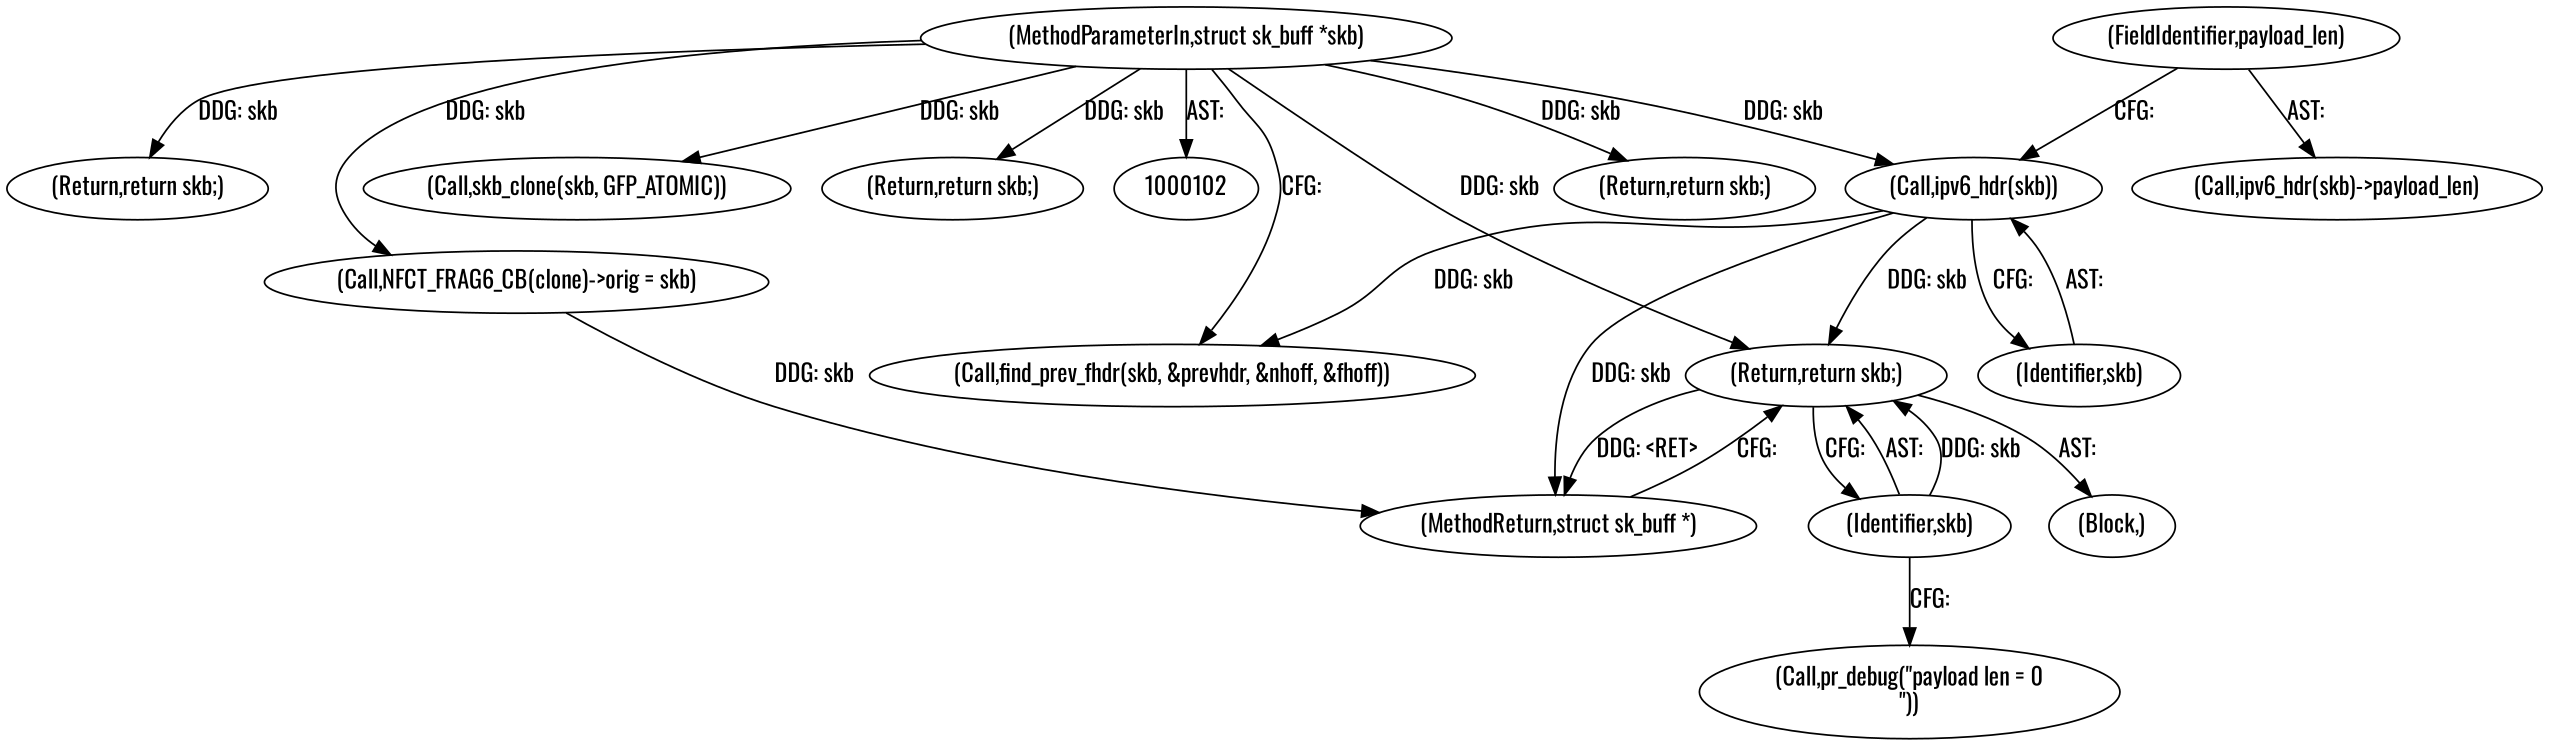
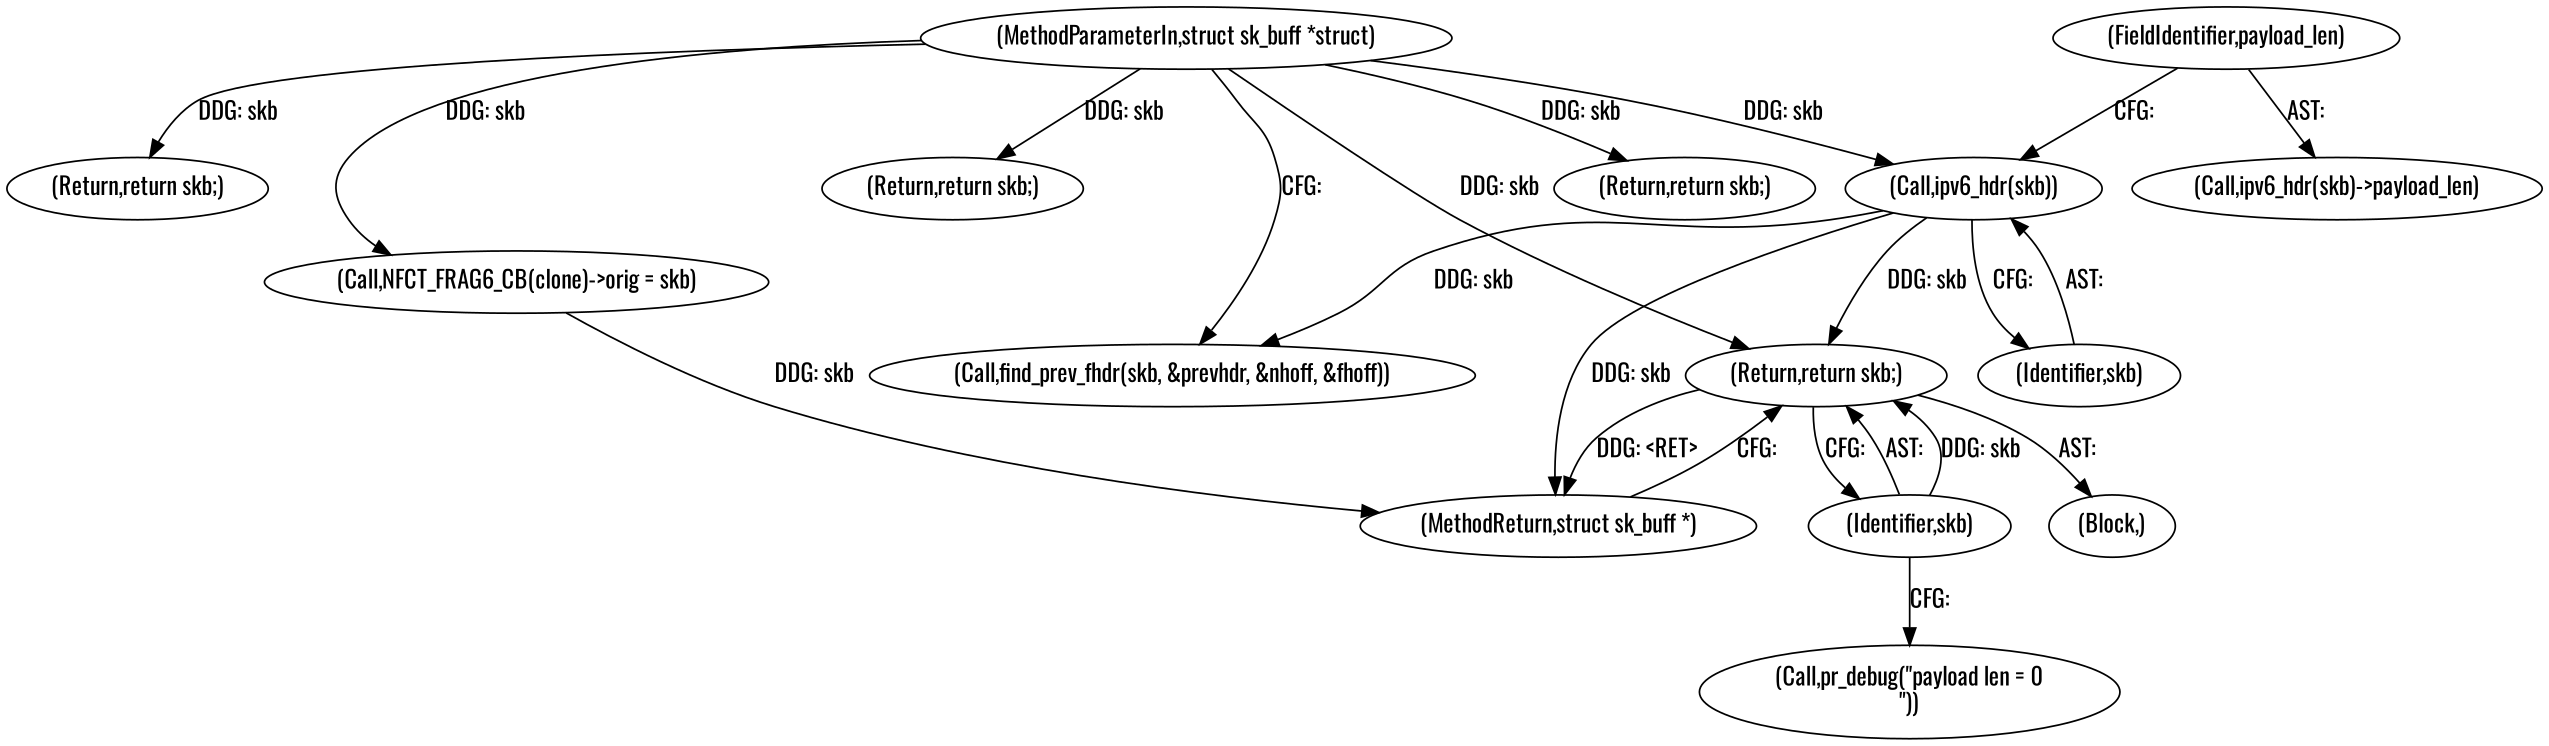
node "(MethodParameterIn,struct sk_buff *skb)": label "(MethodParameterIn,struct sk_buff *skb)" -> "(MethodParameterIn,struct sk_buff *struct)"
node "(Call,skb_clone(skb, GFP_ATOMIC))": removed
node "1000102": removed
